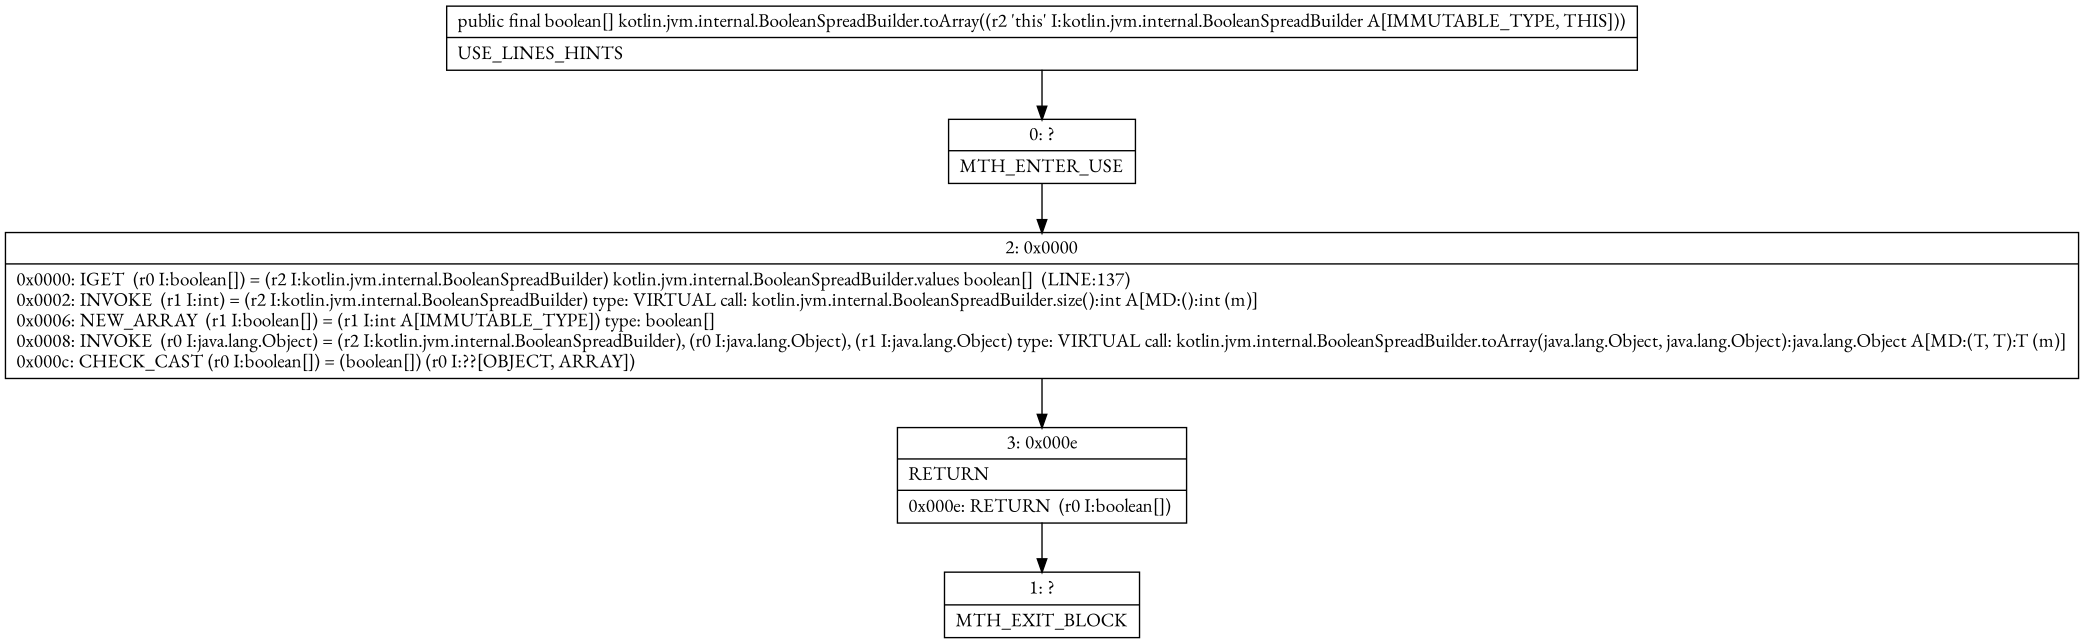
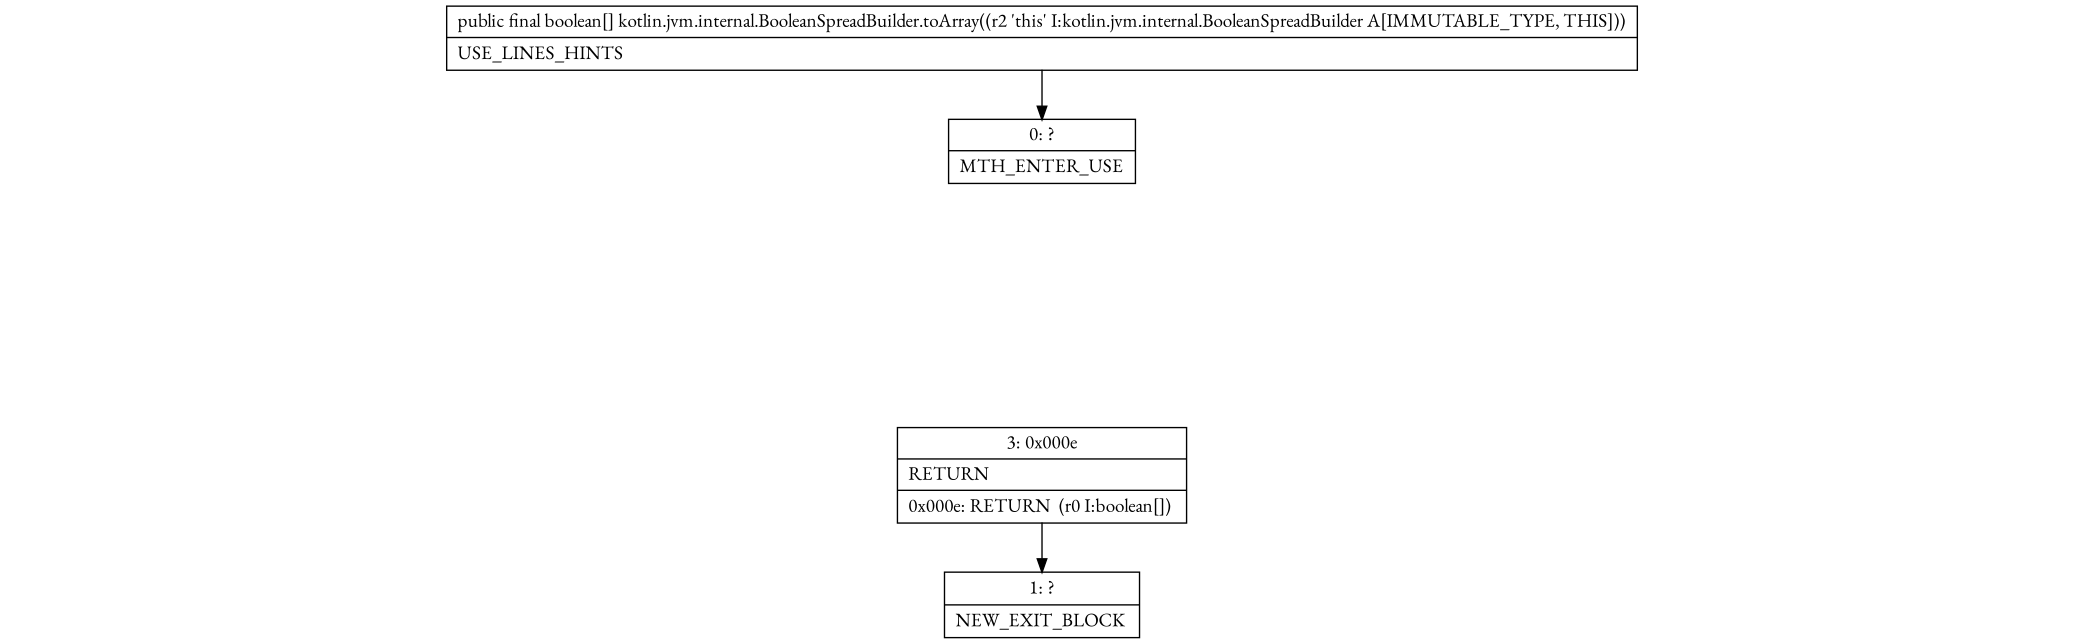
node "2: 0x0000": removed
node "1: ?": text "MTH_EXIT_BLOCK" -> "NEW_EXIT_BLOCK"
